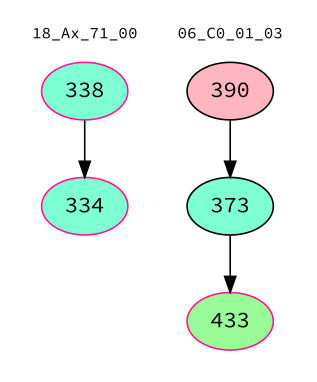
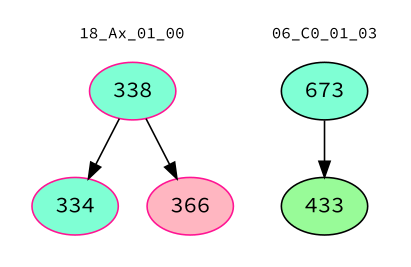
cluster "18_Ax_71_00": label "18_Ax_71_00" -> "18_Ax_01_00"
node "390": removed
node "366": added
node "373": label "373" -> "673"
node "433": color deeppink -> black
